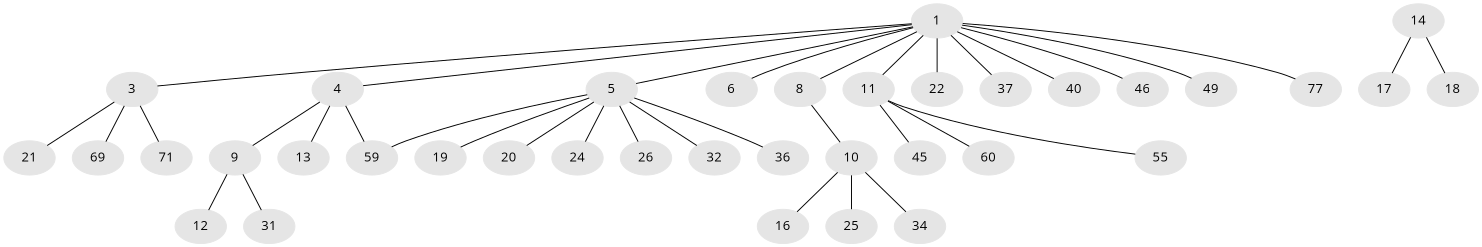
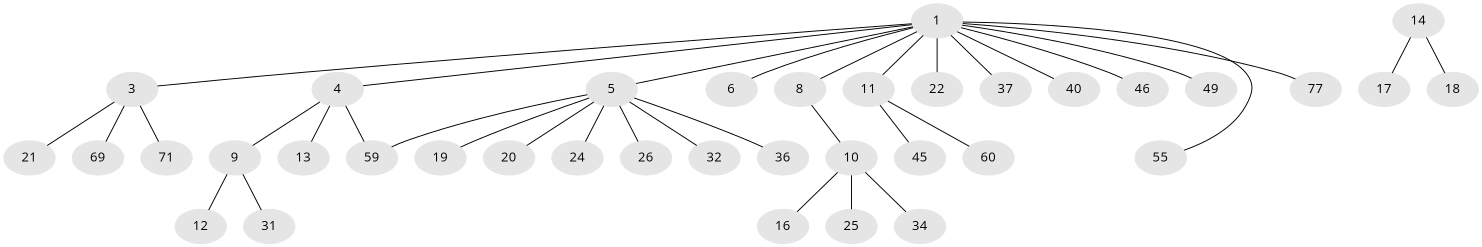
edge "11" -- "55": now "1" -- "55"
